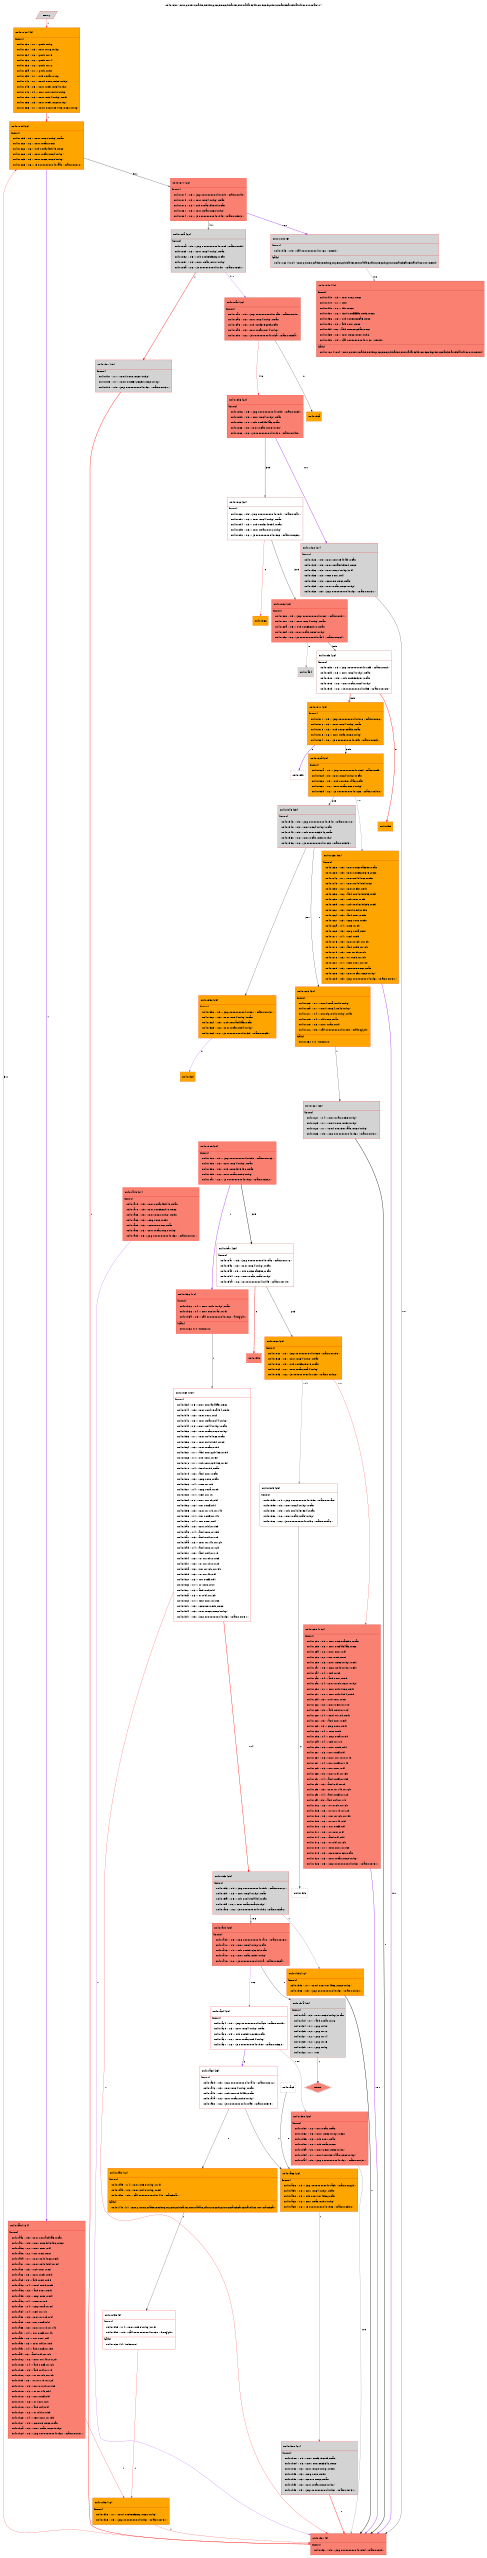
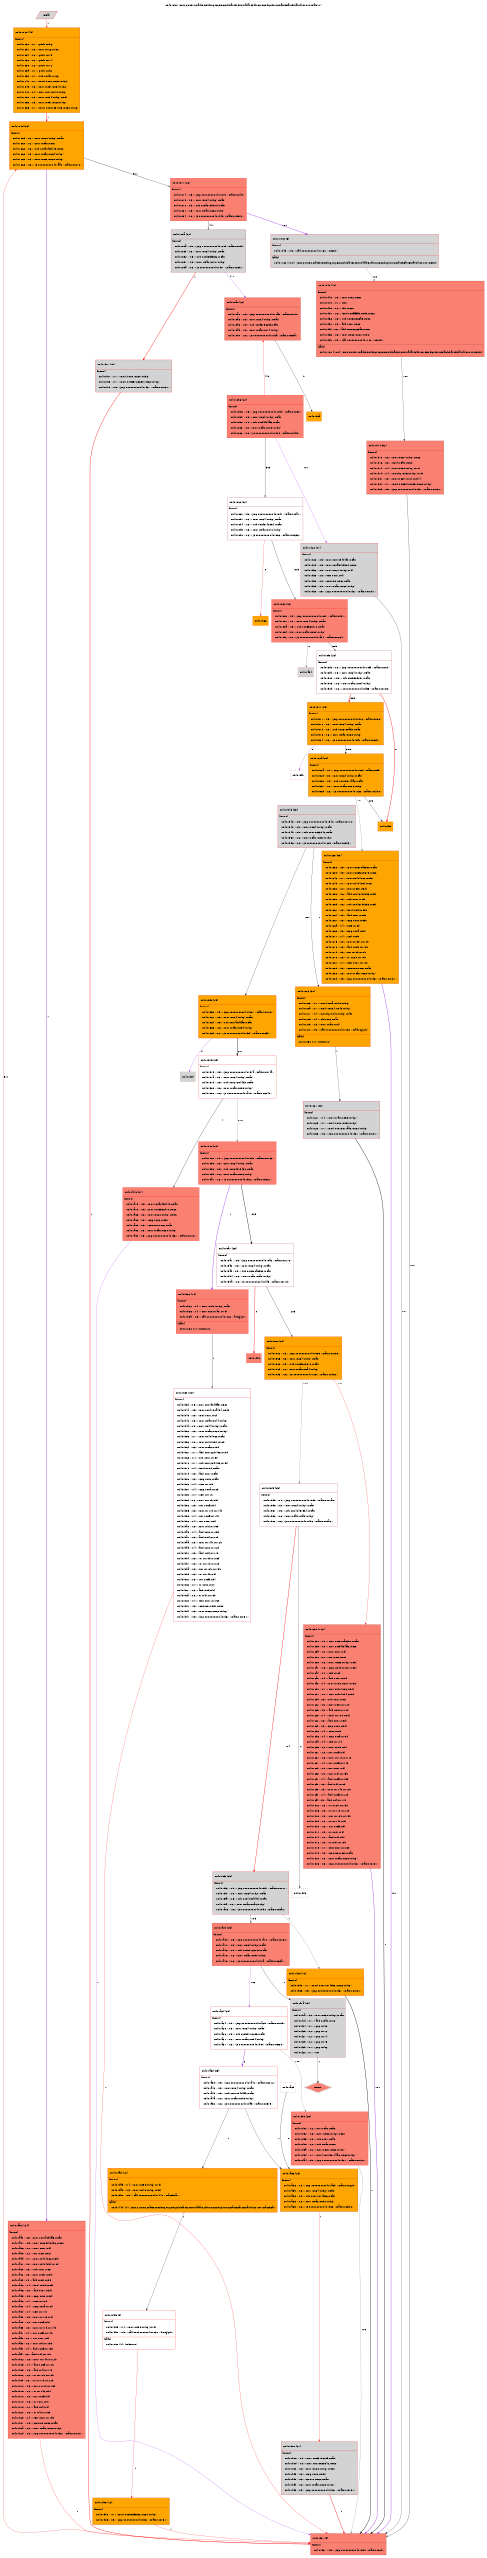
node "Entry": label "Entry" -> "Final"
edge "0x4018a0 [22]" -> "0x4018b6 [22]": reversed
node "0x401d70 [32]": added
edge "0x4018b6 [22]" -> "0x401d28 [27]": style bold -> solid
edge "0x401911 [25]" -> "0x401efb": style bold -> solid
edge "0x40192a [25]" -> "0x401943 [25]": now "0x40192a [25]" -> "0x401f55"
node "0x401f2d": fillcolor orange -> lightgrey
node "0x401975 [25]": added
edge "0x401b3f [157]" -> "0x4019f2 [25]": now "0x4019d9 [25]" -> "0x4019f2 [25]"
edge "0x401aac [134]" -> "0x401dbe [12]": now "0x401aac [134]" -> "0x401f61 [5]"
